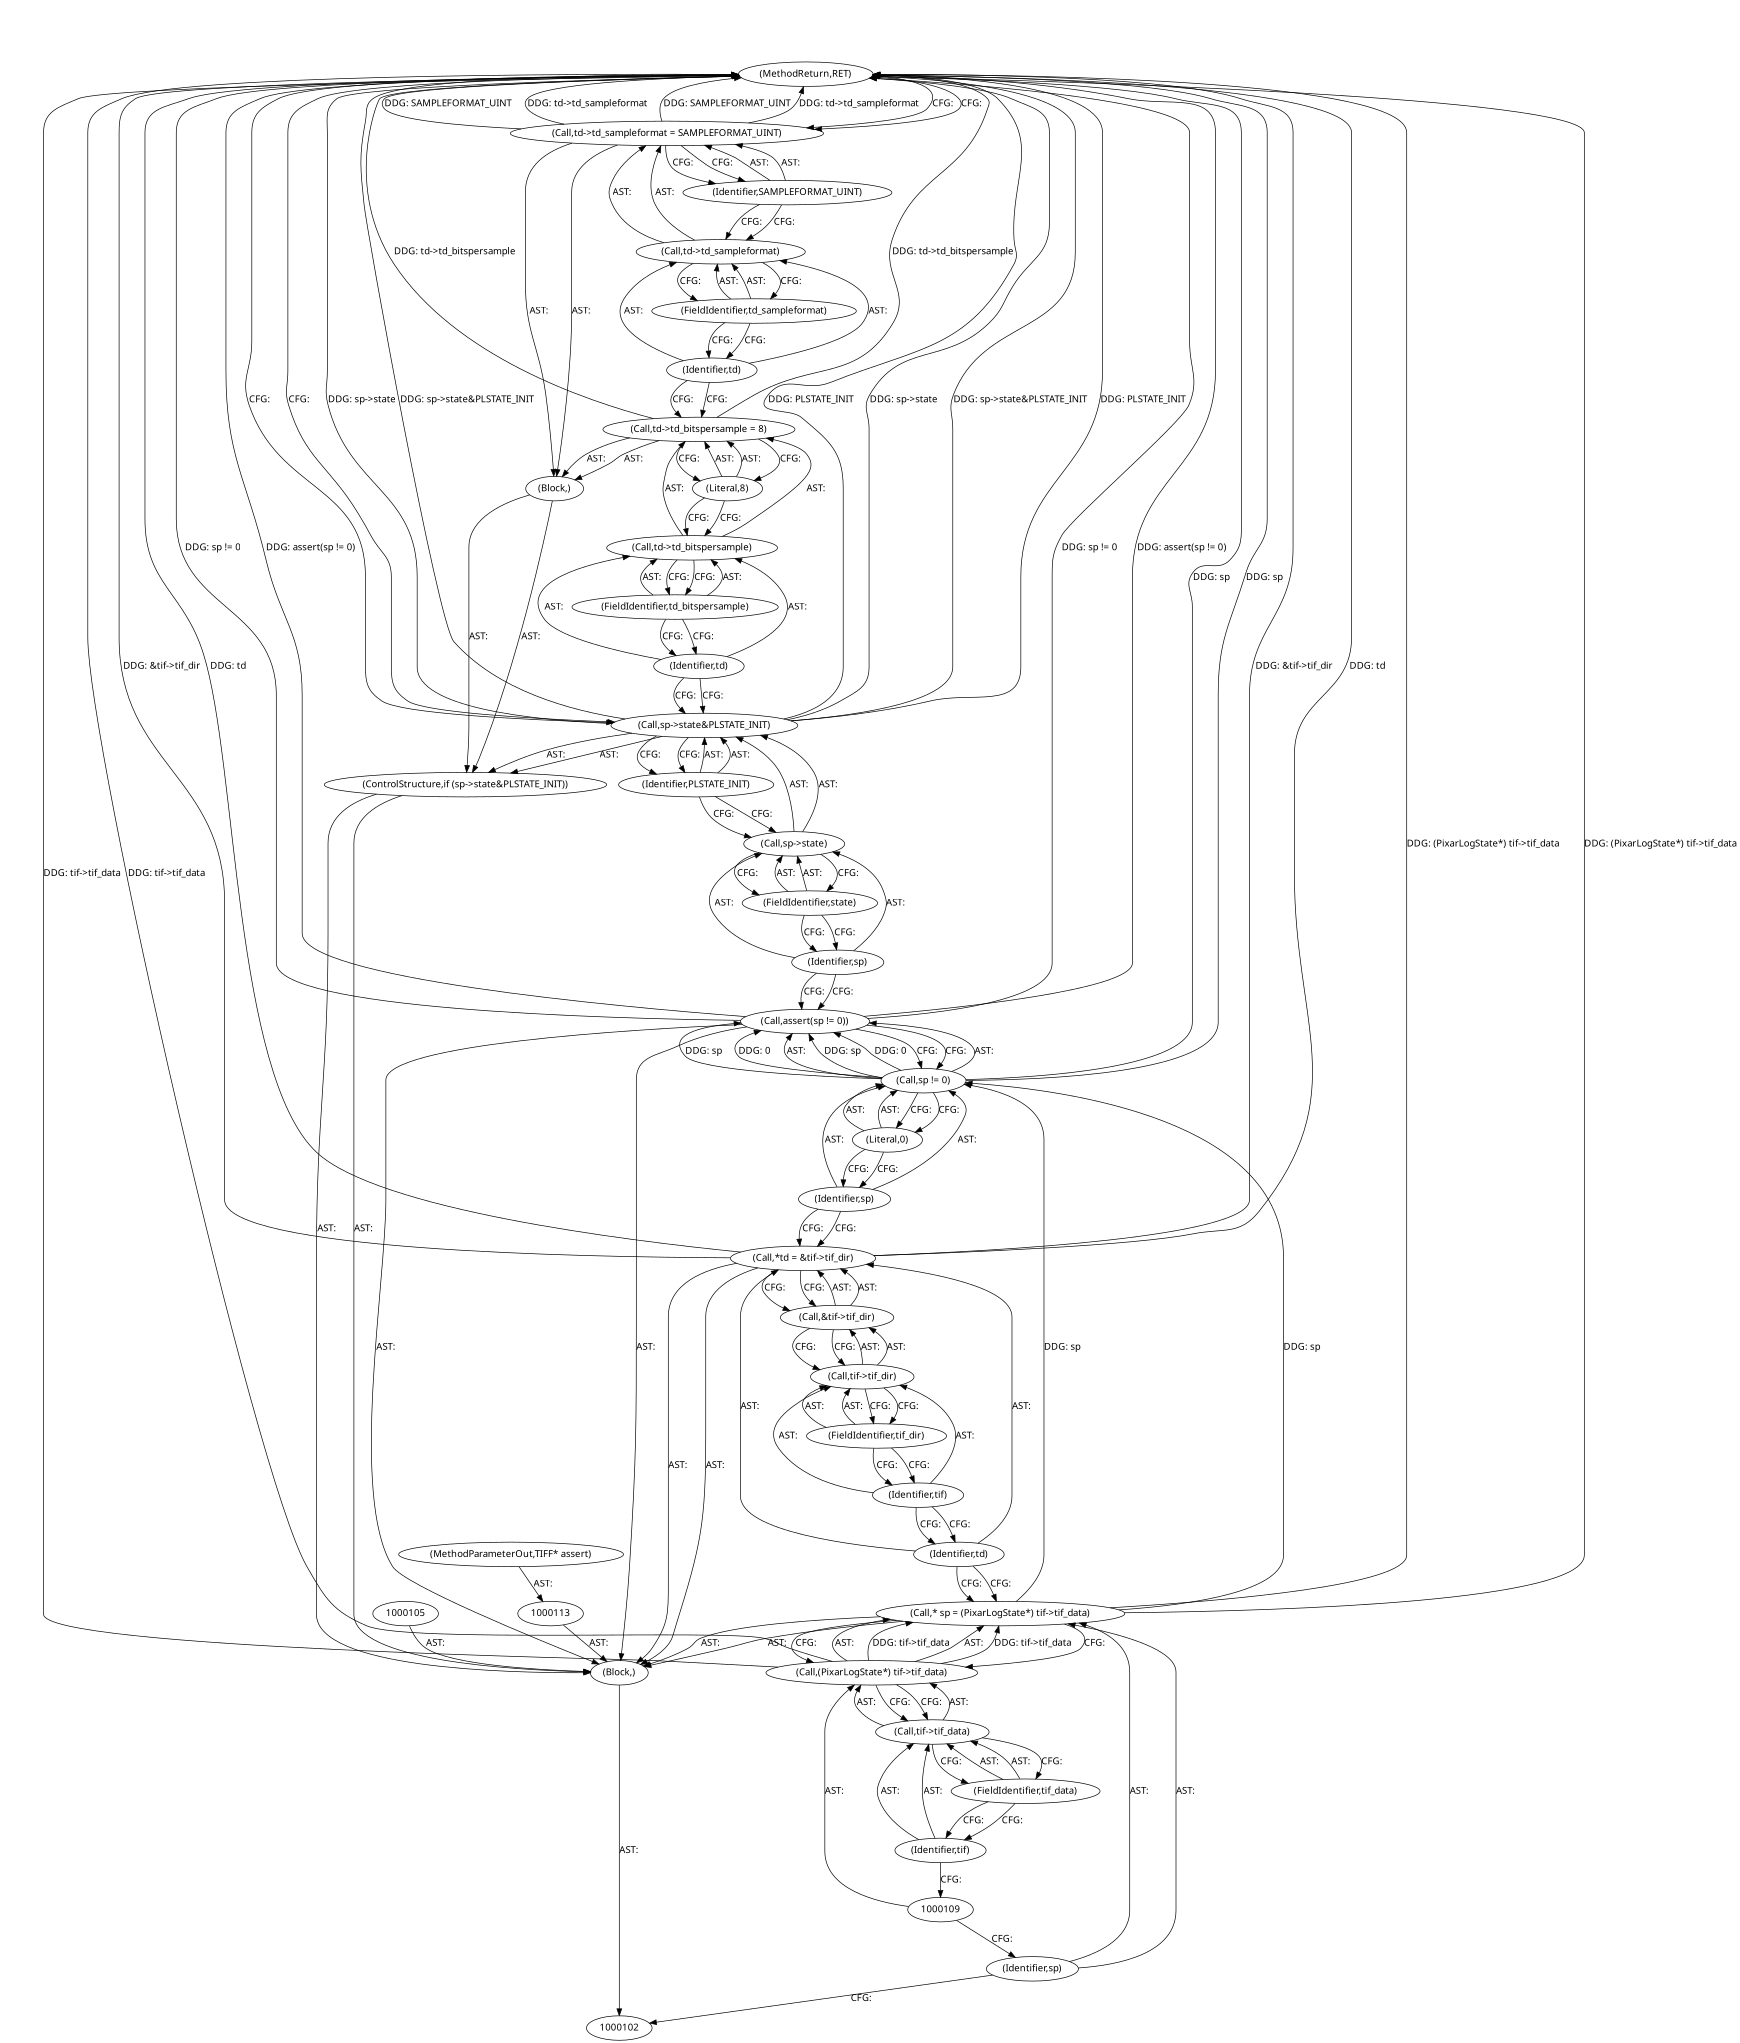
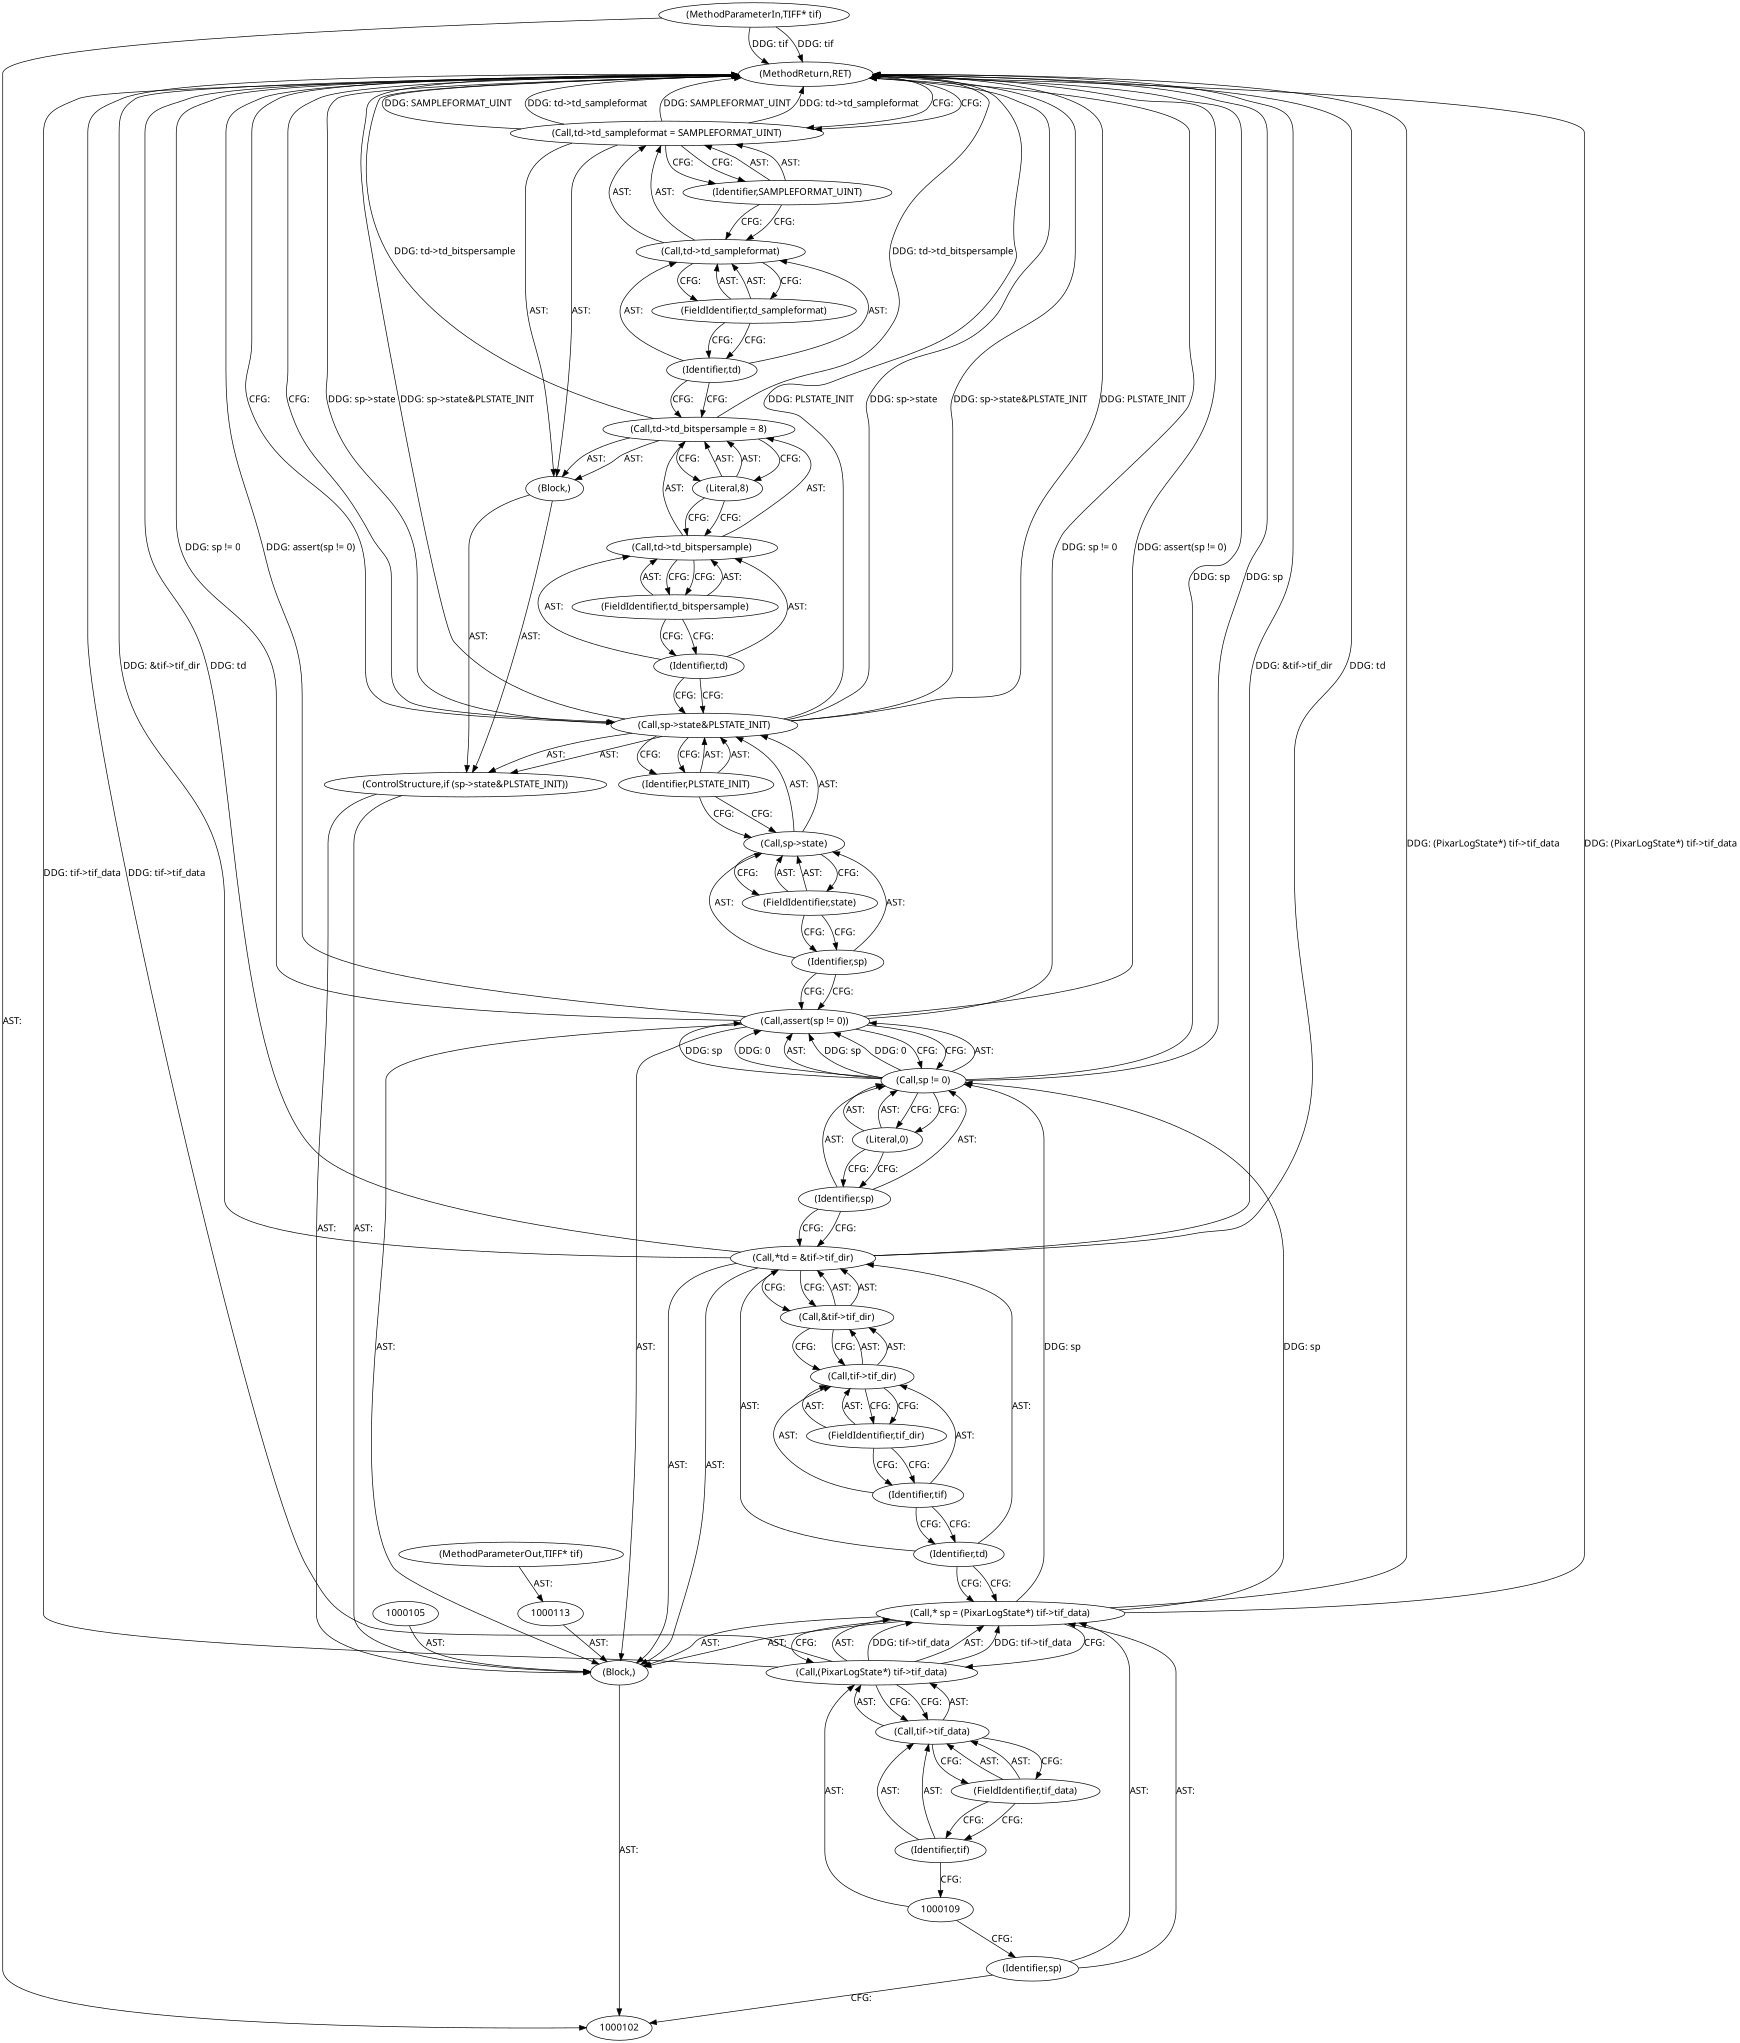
node "(MethodParameterIn,TIFF* tif)": added
node "(MethodParameterOut,TIFF* assert)": label "(MethodParameterOut,TIFF* assert)" -> "(MethodParameterOut,TIFF* tif)"
